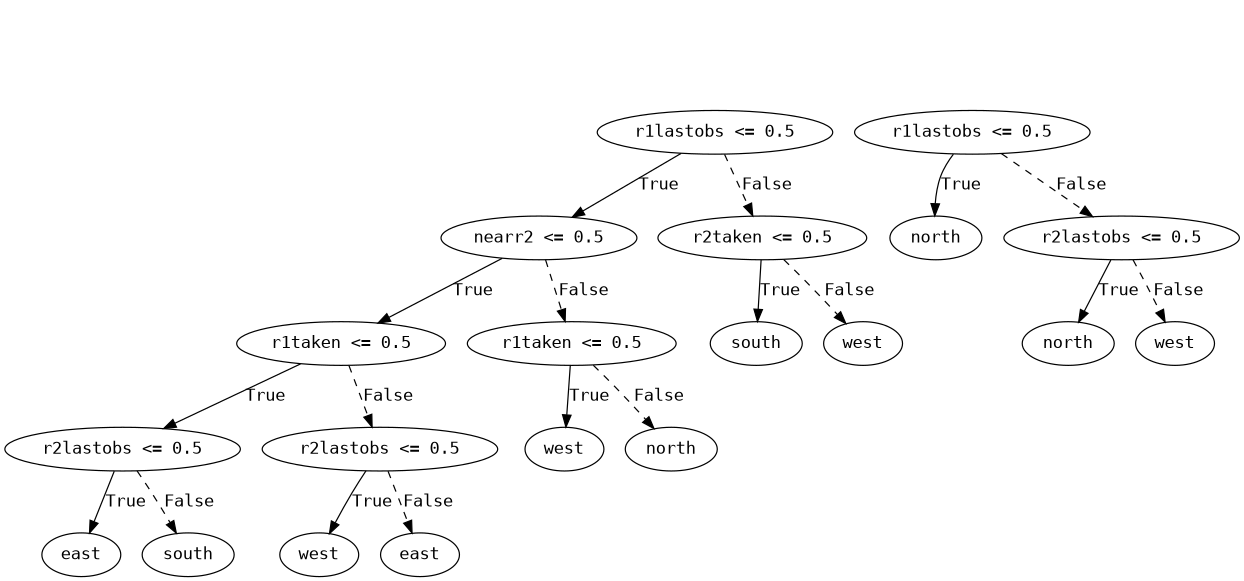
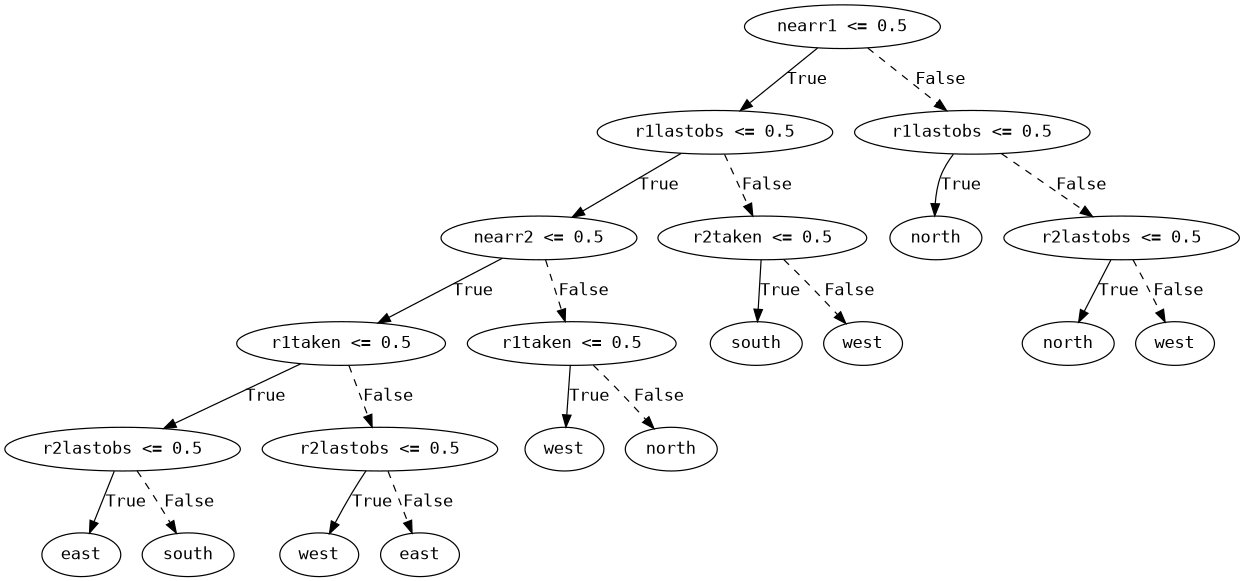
node "nearr1 <= 0.5": added
